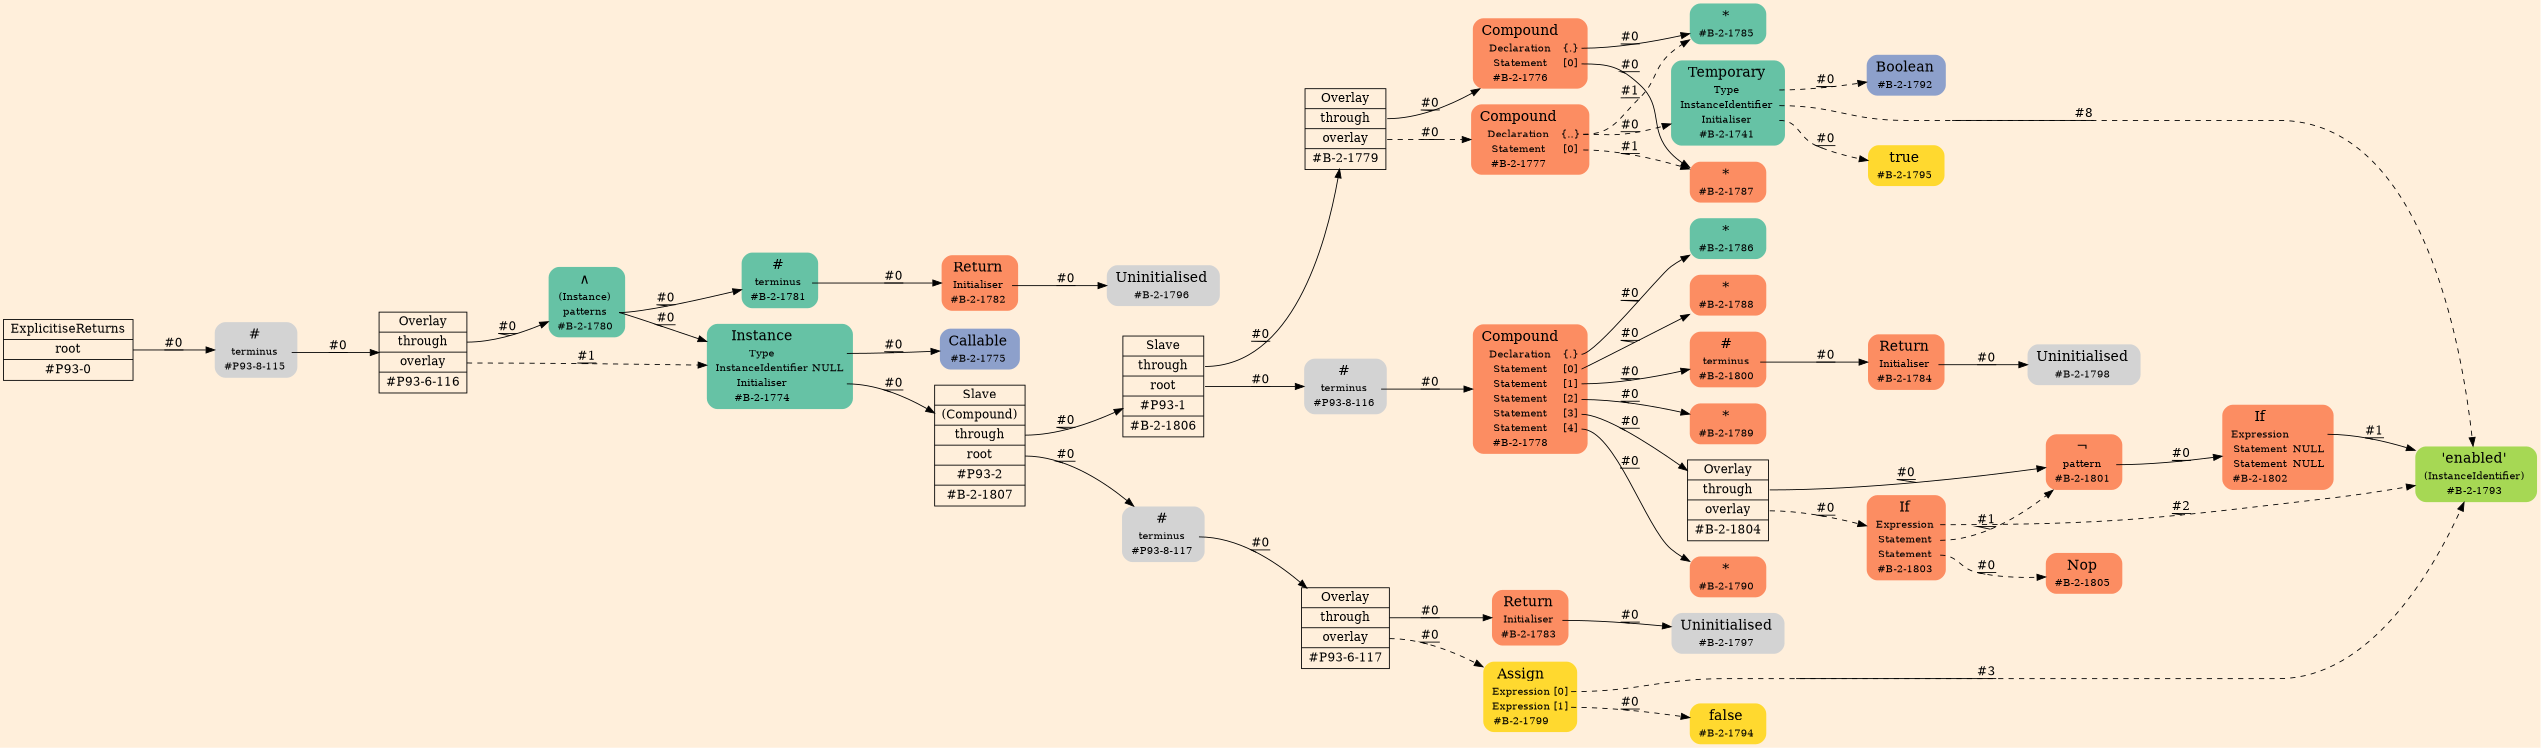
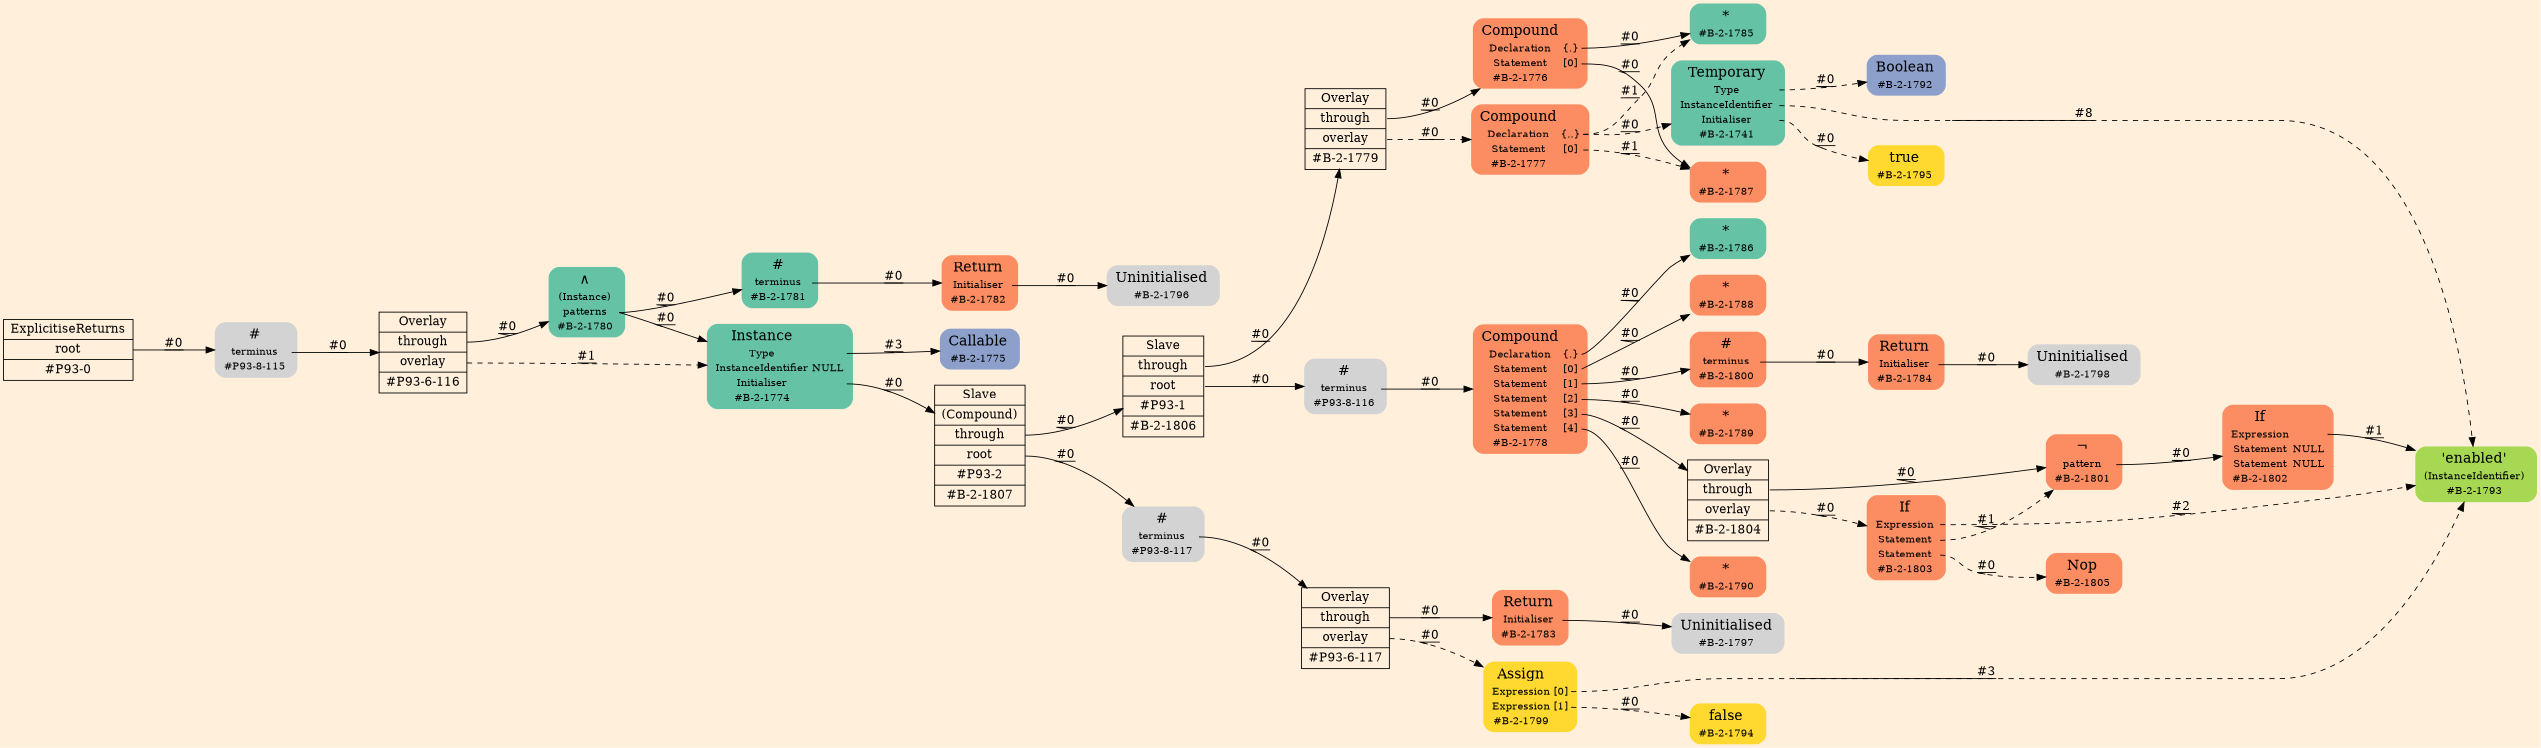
edge "Instance" -> "Callable": label "#0" -> "#3"
